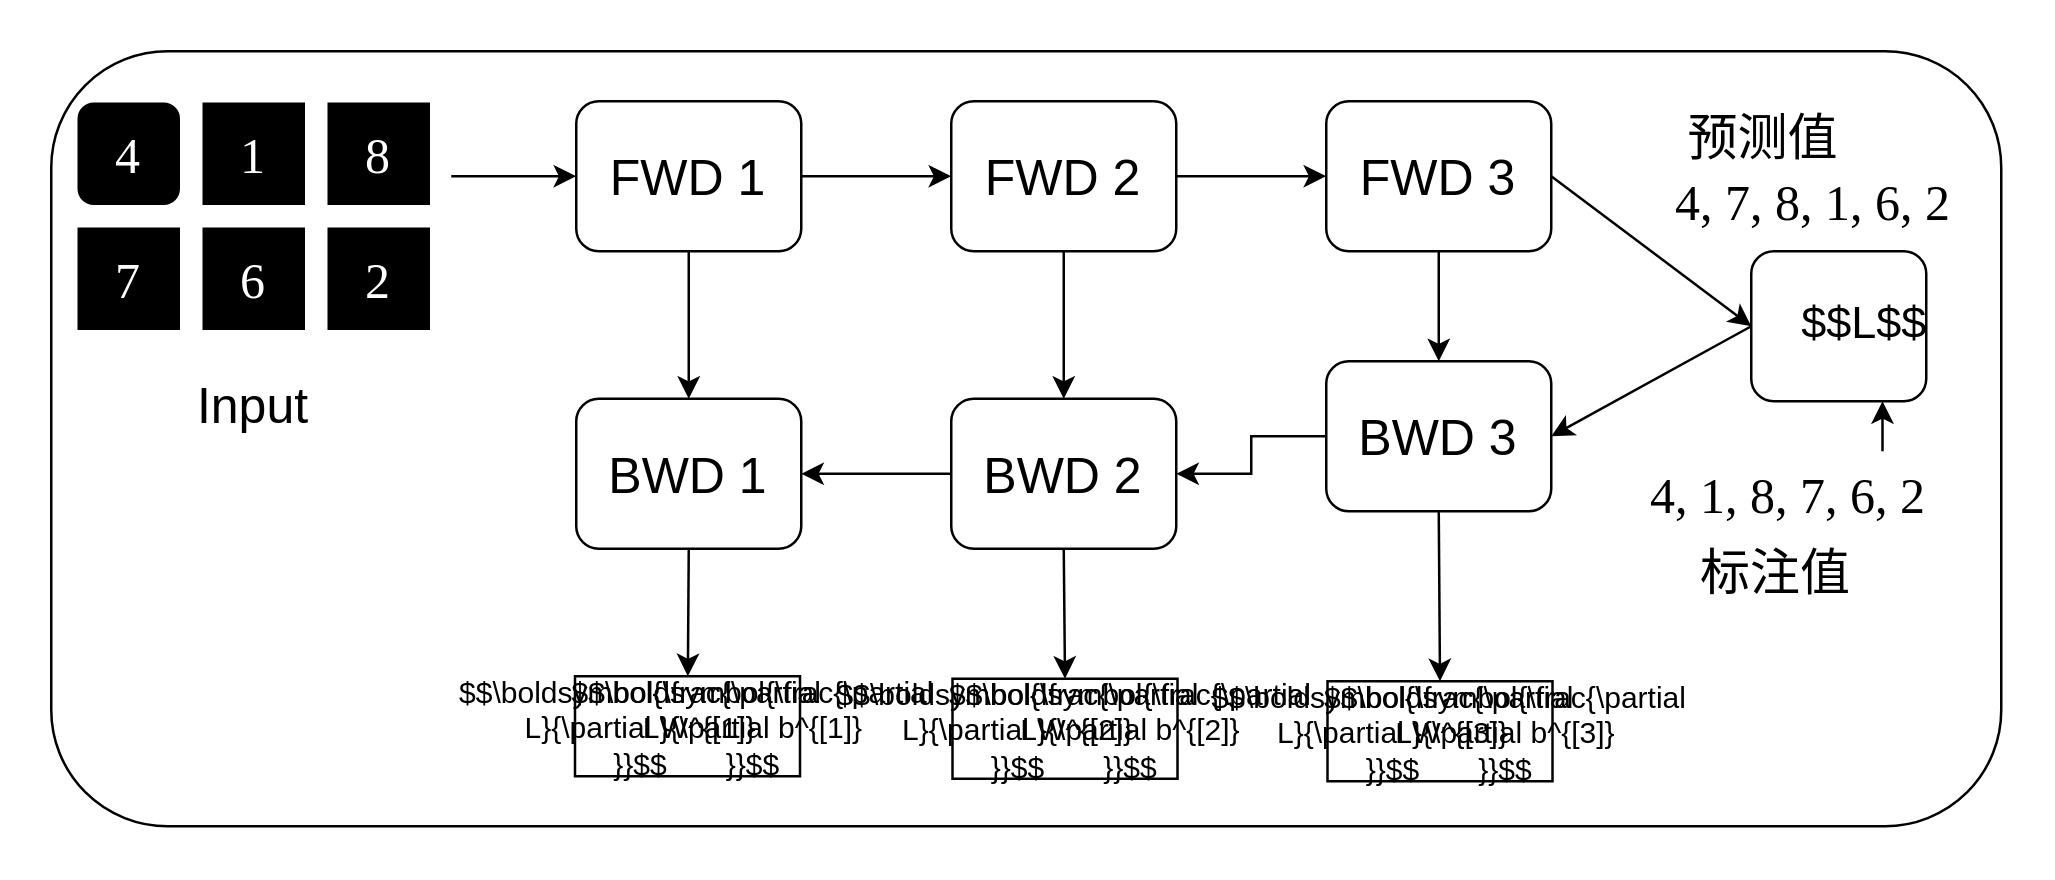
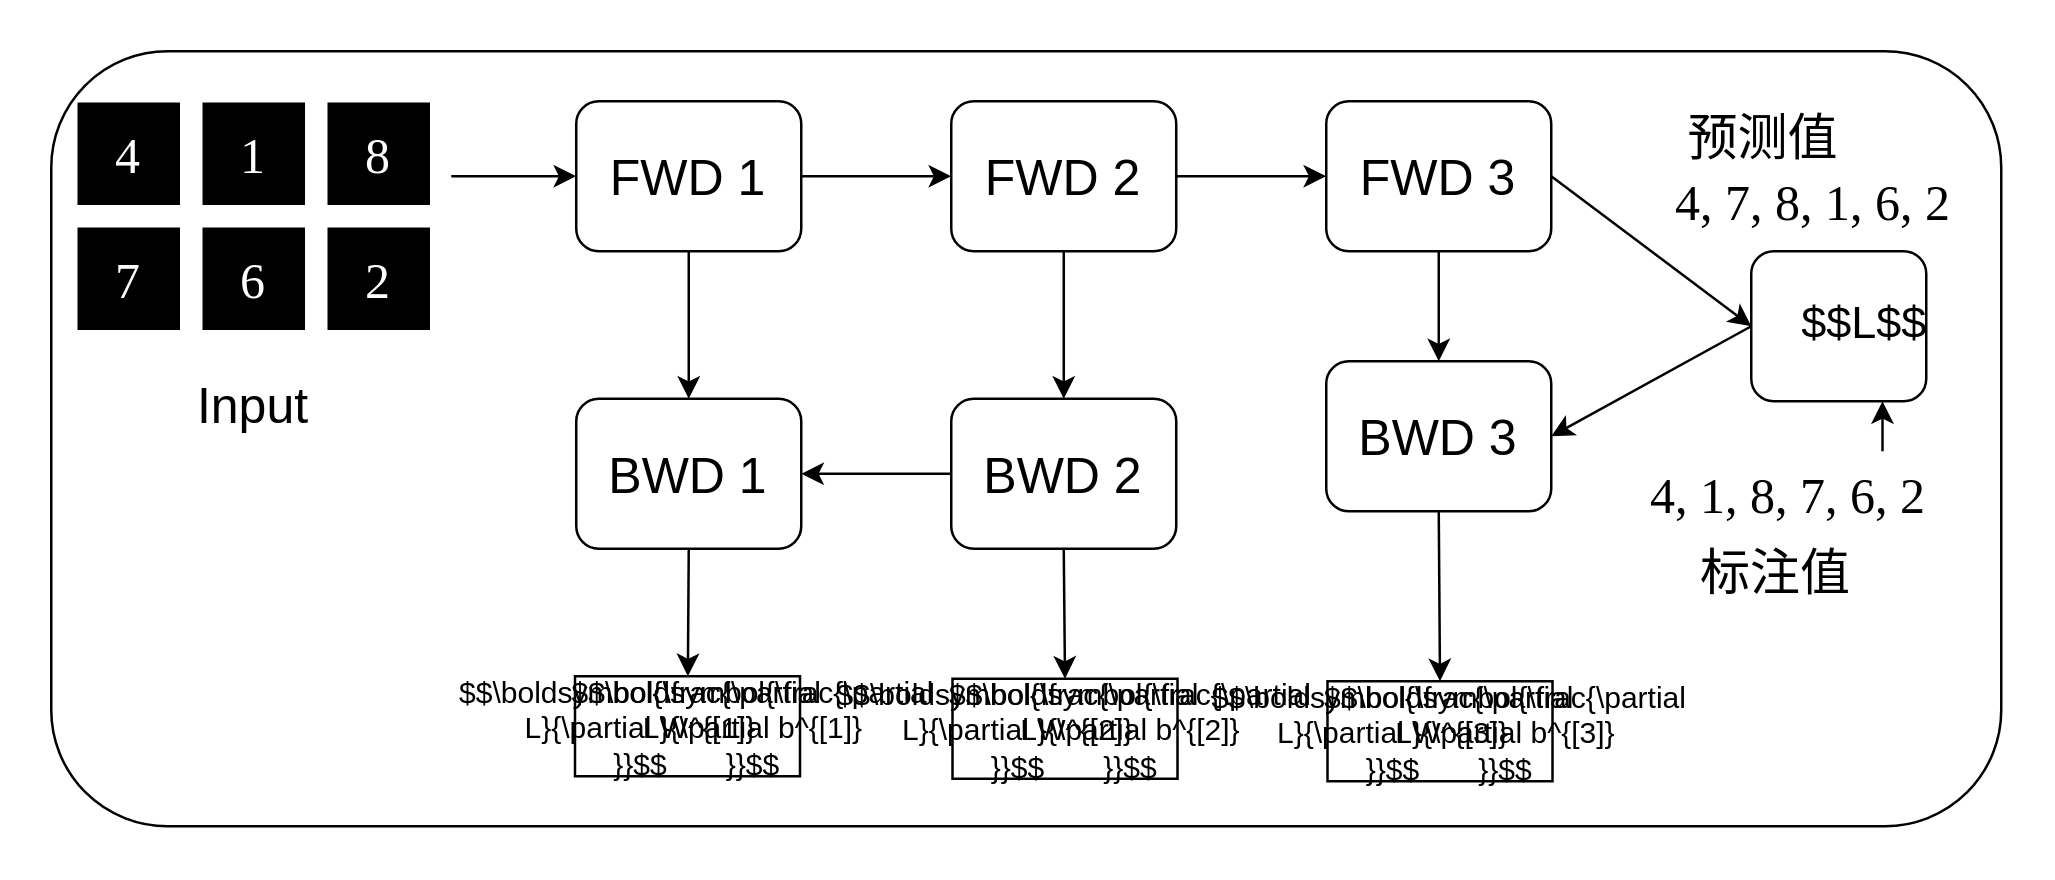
node "4": shape rounded rectangle -> rectangle
edge "BWD 3" -> "BWD 2": removed
